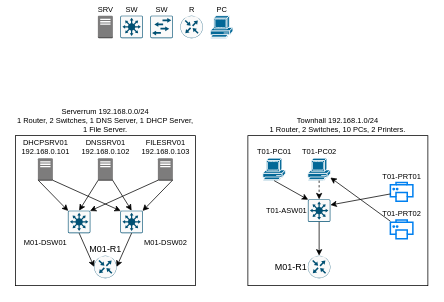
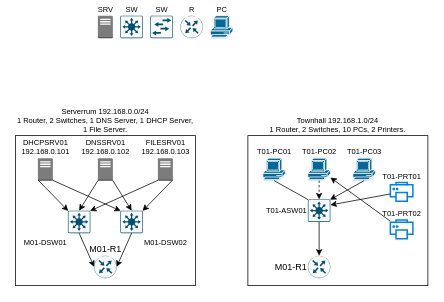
node "T01-PC03": added
edge "T01-PC03" -> "T01-ASW01": added
edge "T01-PC01" -> "T01-ASW01": arrowhead classic -> none
